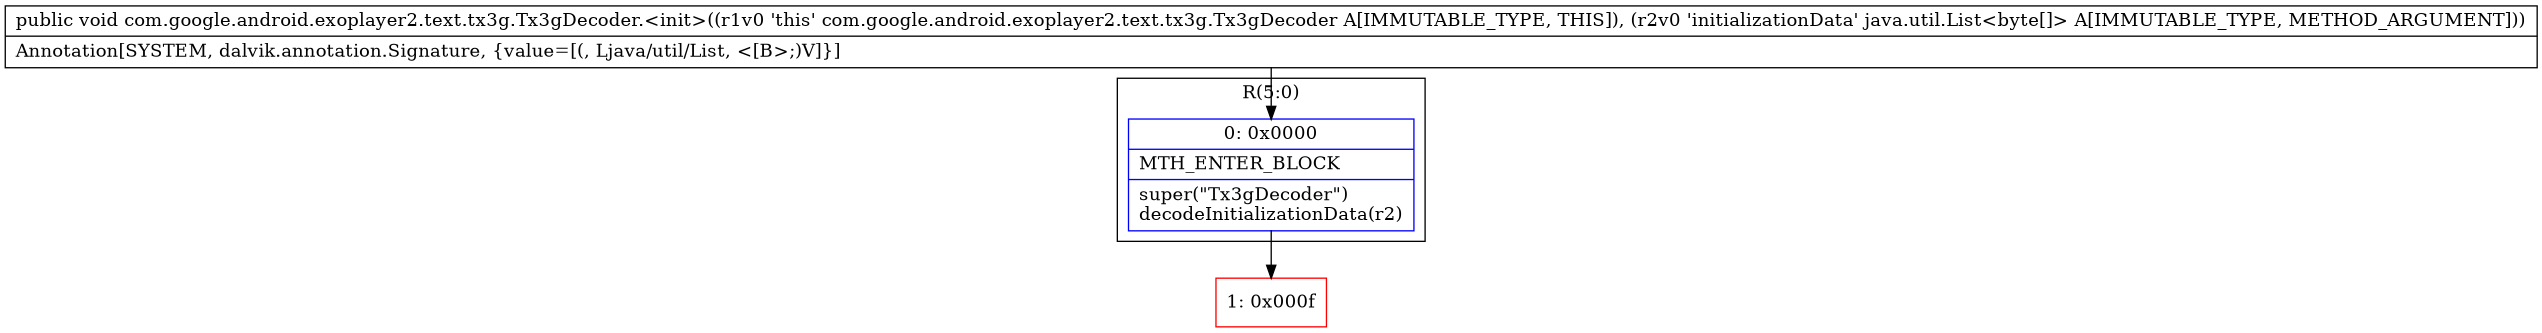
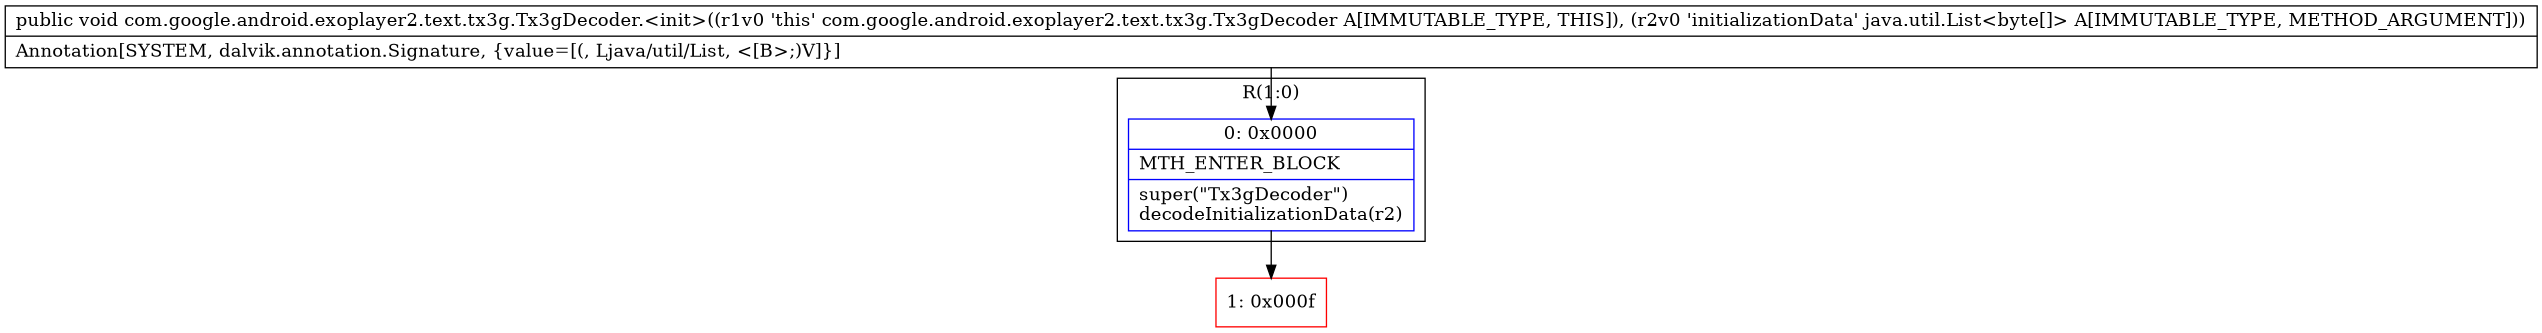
cluster "R(5:0)": label "R(5:0)" -> "R(1:0)"
